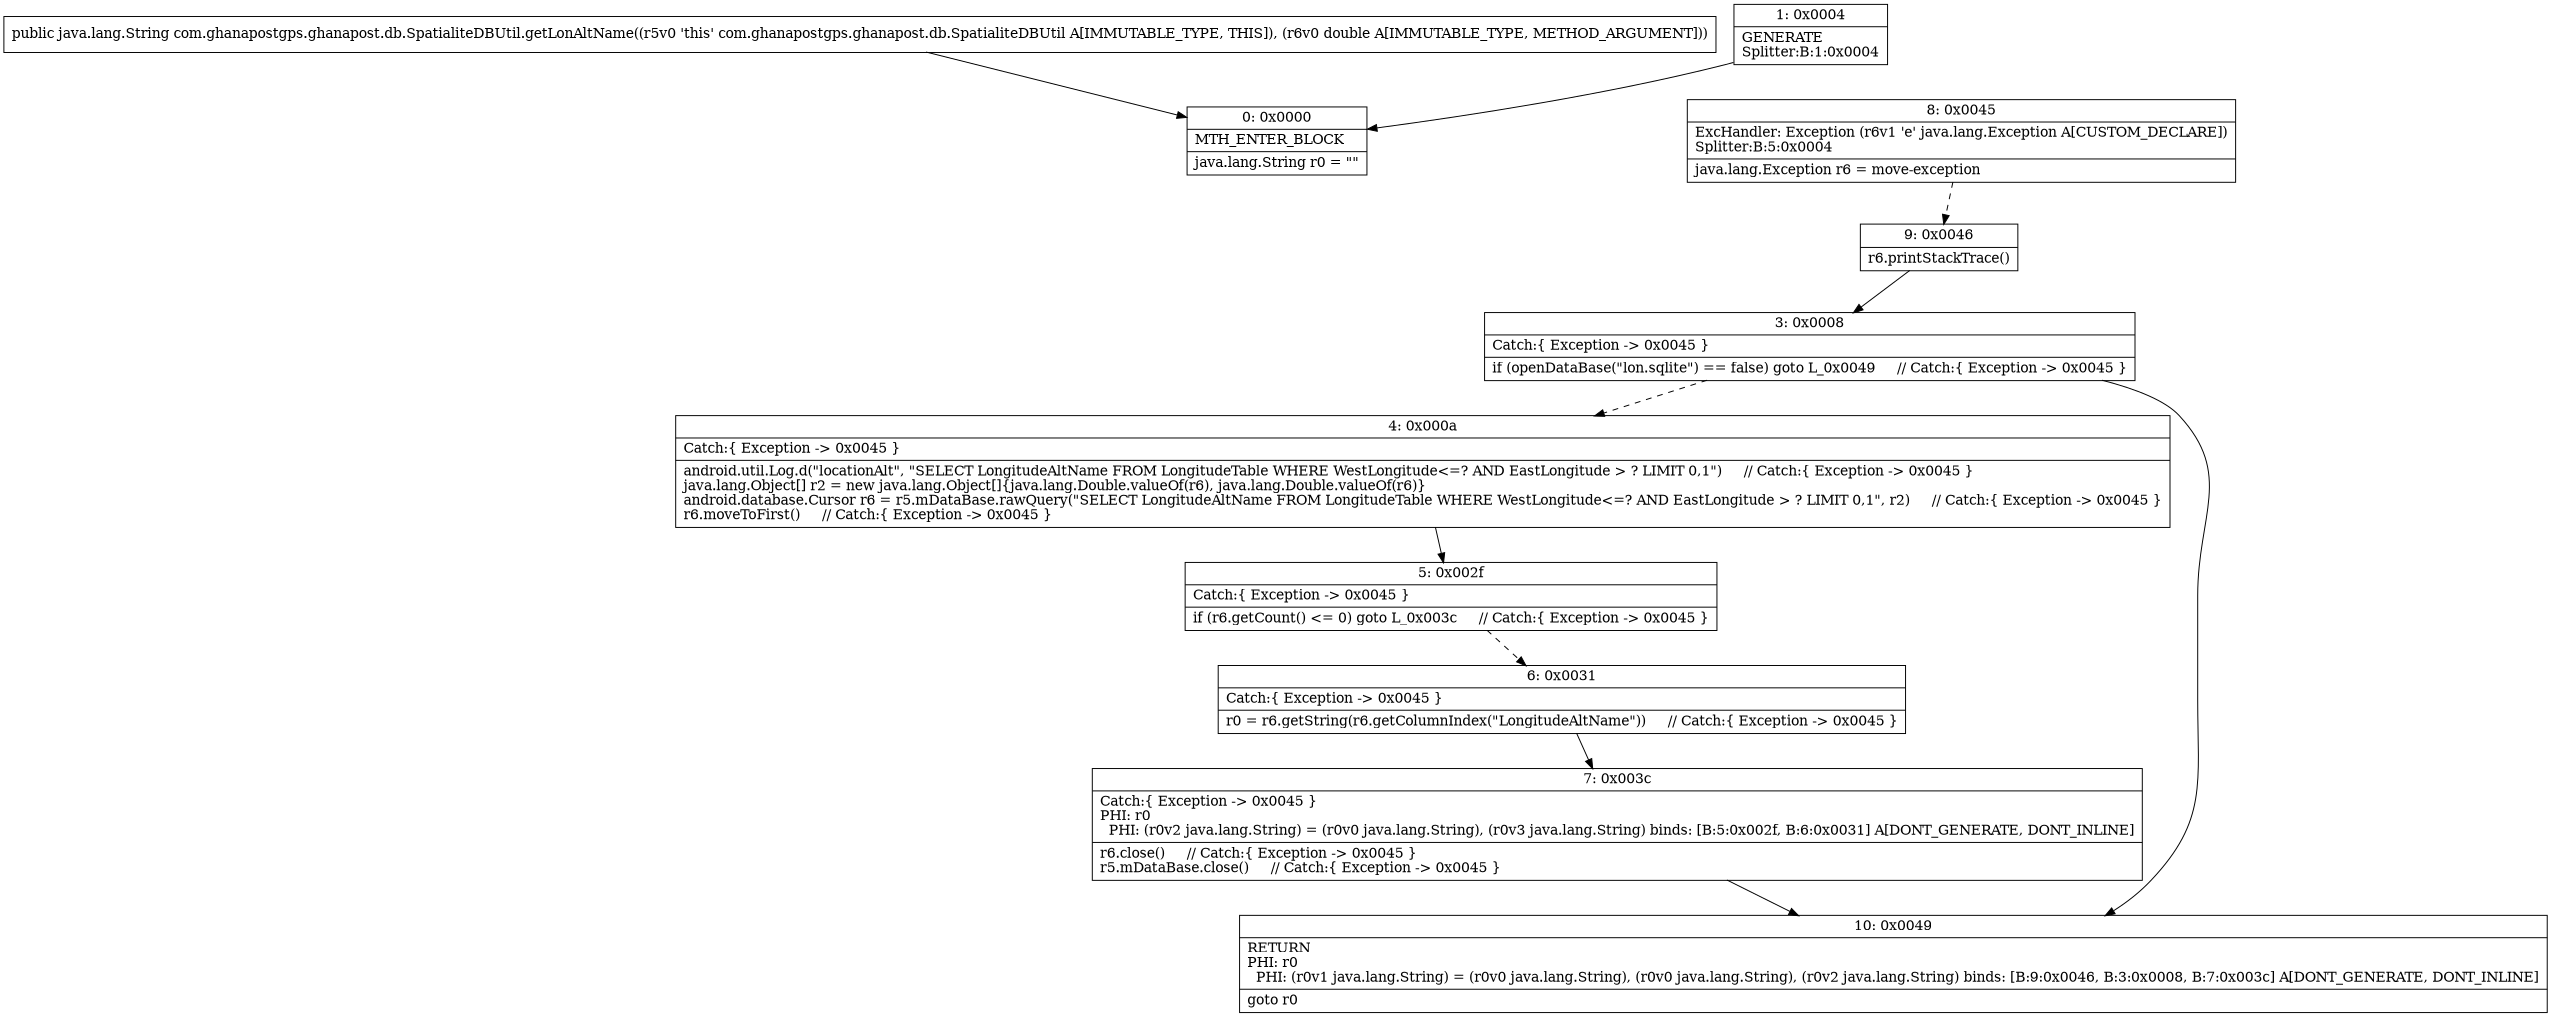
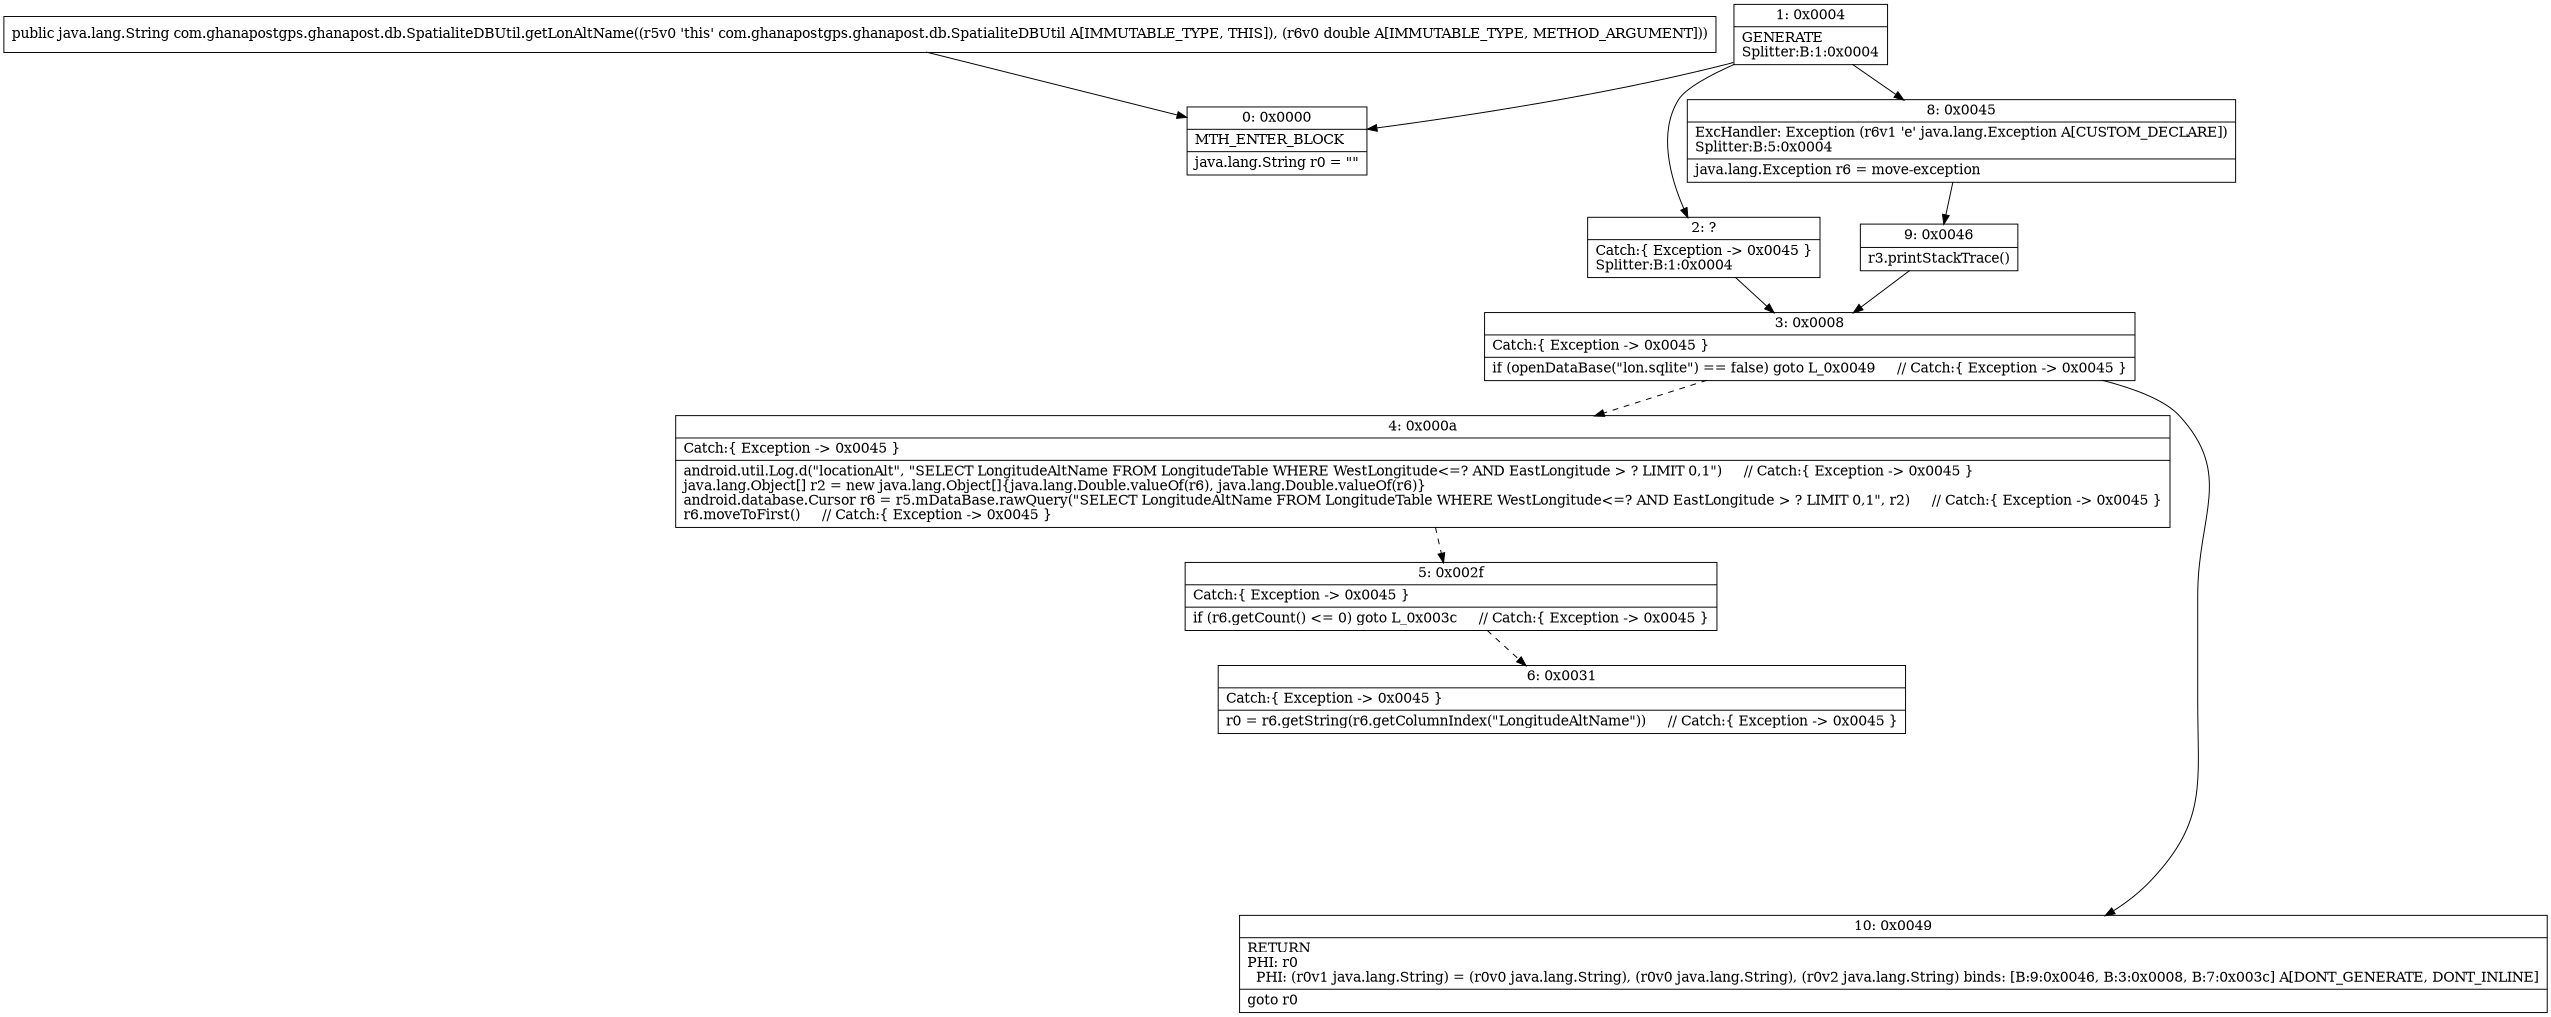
edge "1: 0x0004" -> "8: 0x0045": added
edge "8: 0x0045" -> "9: 0x0046": style dashed -> solid
node "2: ?": added
node "9: 0x0046": text "r6.printStackTrace()" -> "r3.printStackTrace()"
edge "4: 0x000a" -> "5: 0x002f": style solid -> dashed
node "7: 0x003c": removed
